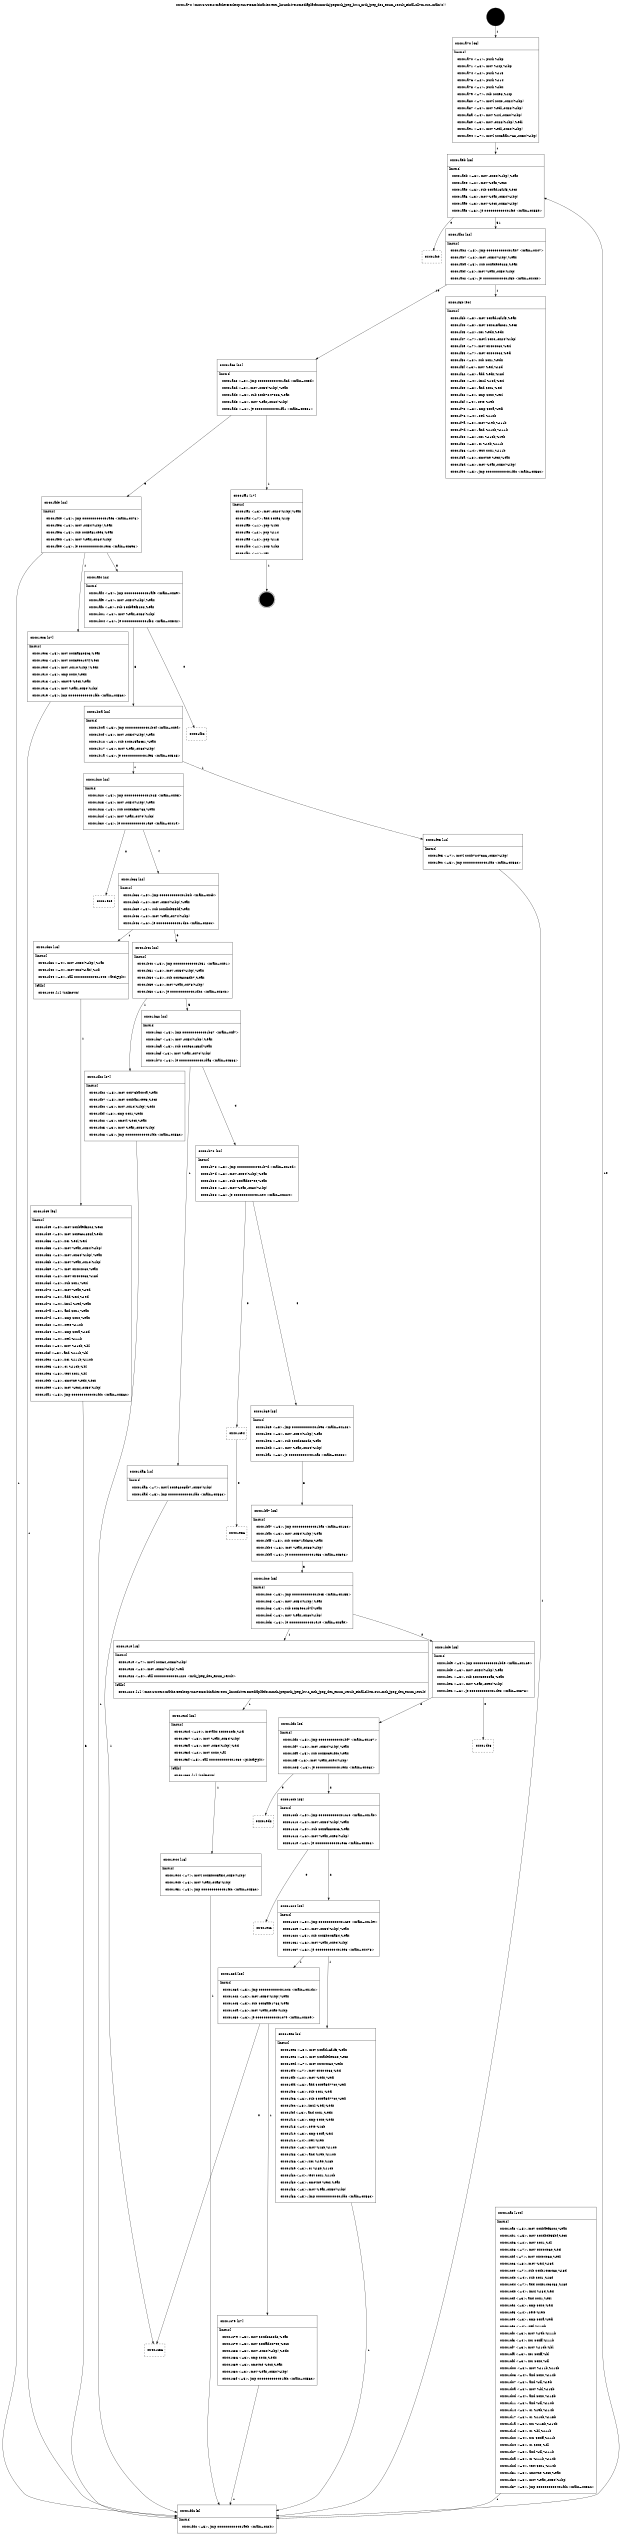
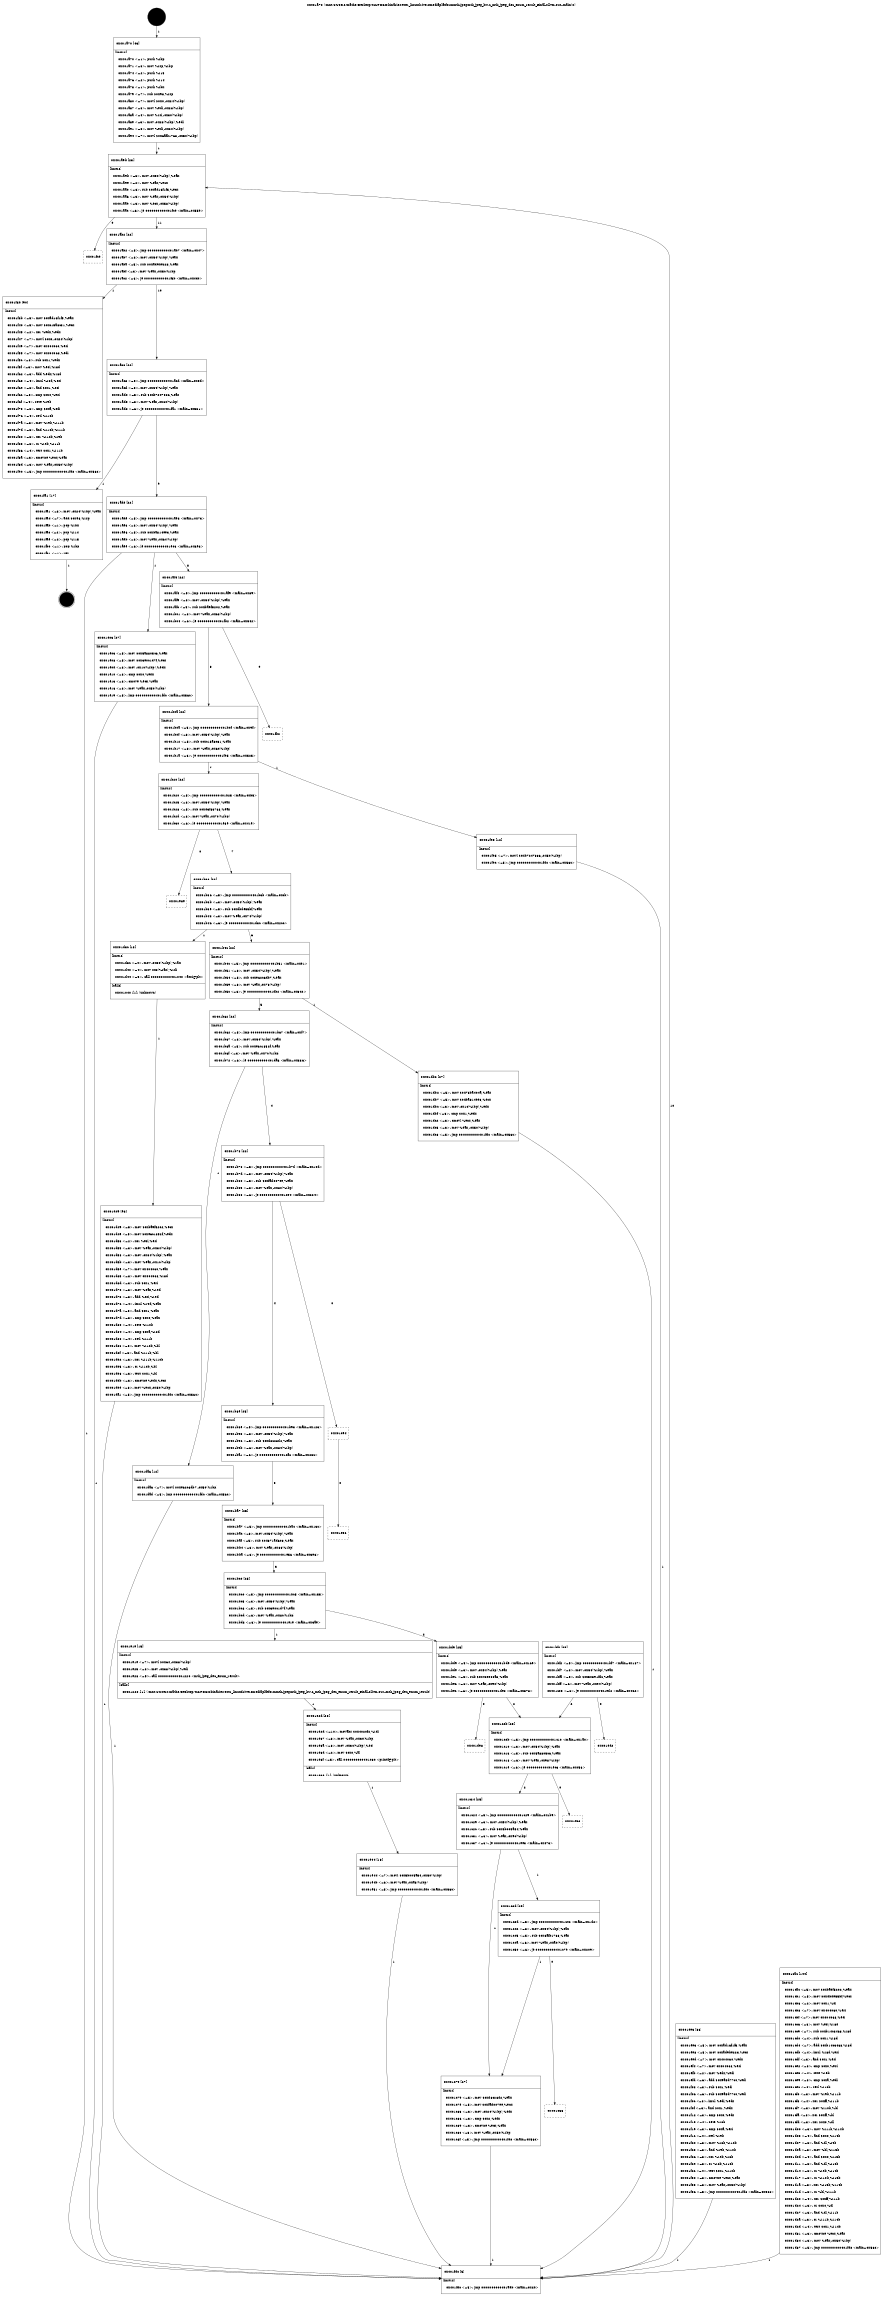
edge "0x401a9b [23]" -> "0x401ab2 [22]": label " 51" -> " 11"
edge "0x401bd9 [25]" -> "0x401bf2 [25]": now "0x401bd9 [25]" -> "0x401c0b [25]"
edge "0x401d49 [93]" -> "0x401fdc [5]": label " 6" -> " 1"
edge "0x401da6 [12]" -> "0x401c56": now "0x401da6 [12]" -> "0x401fdc [5]"
edge "0x401c24 [25]" -> "0x401ee3 [88]": now "0x401c24 [25]" -> "0x401c79 [27]"
